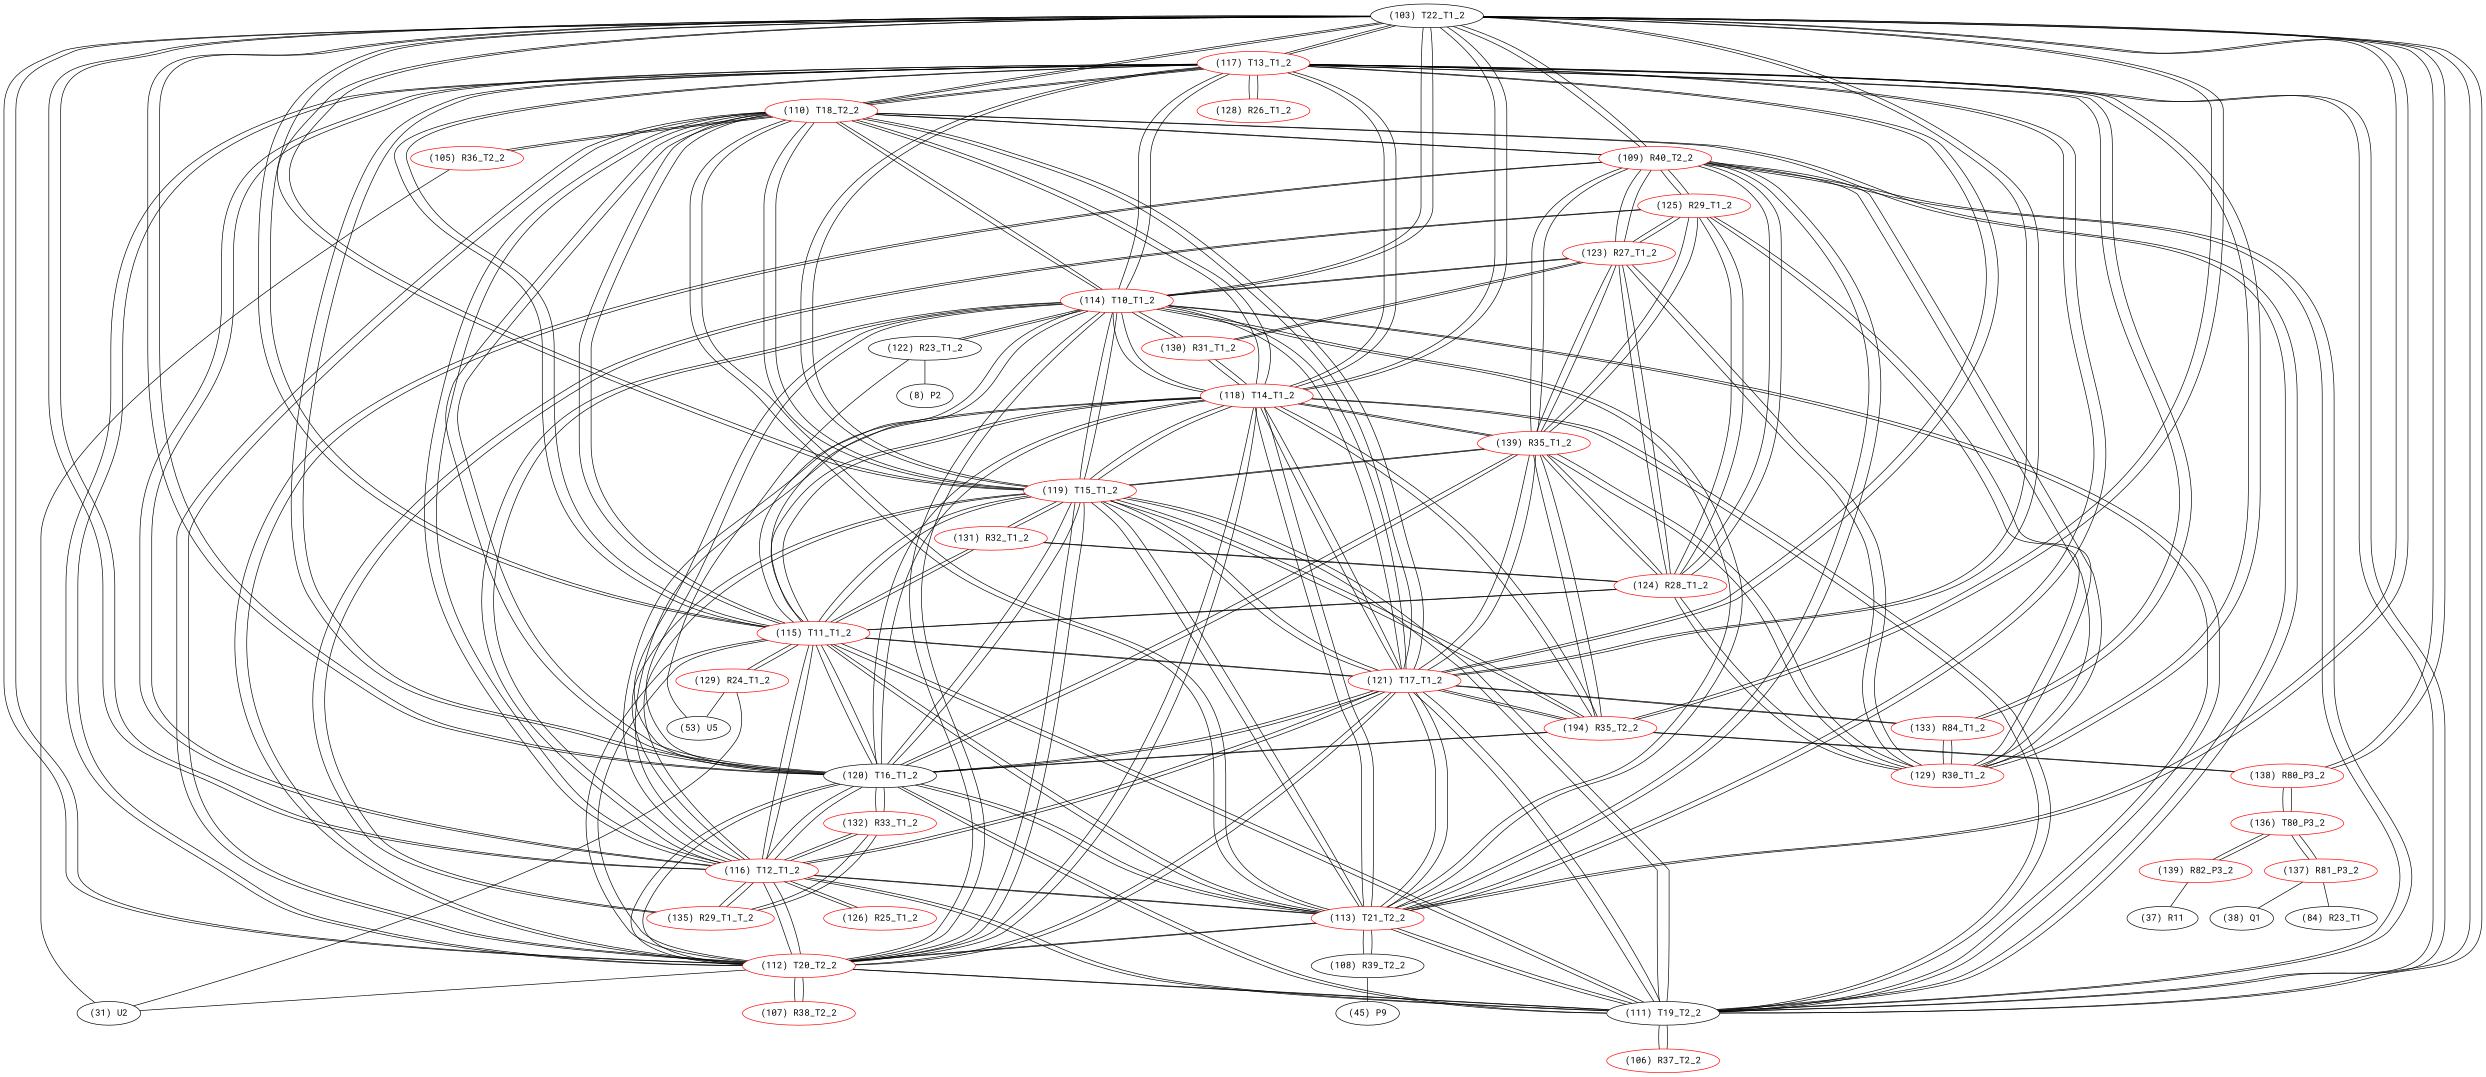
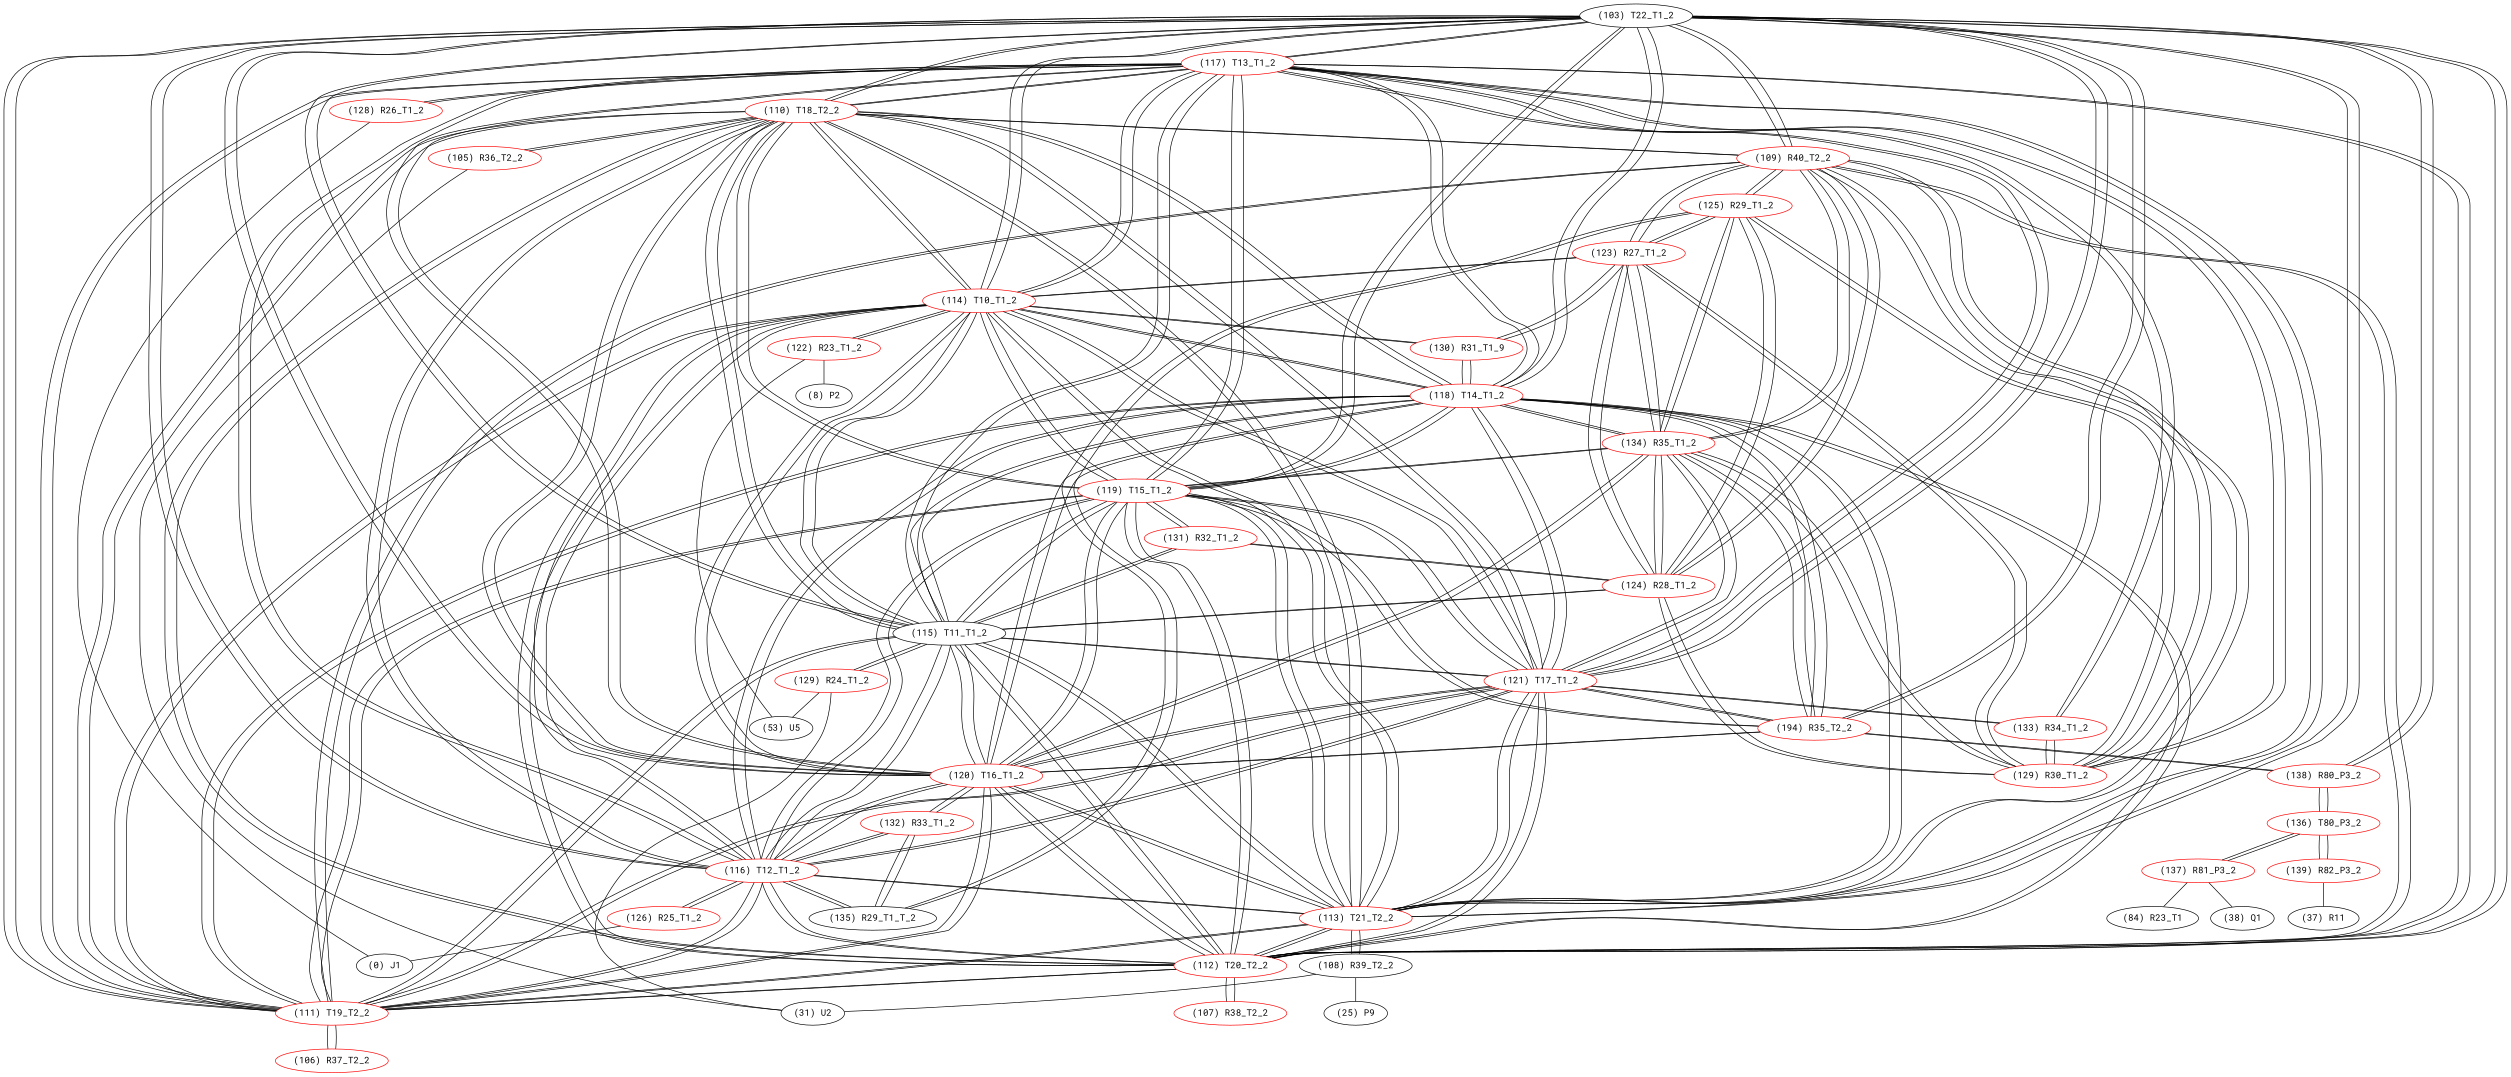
node "(122) R23_T1_2": color black -> red
node "(130) R31_T1_2": label "(130) R31_T1_2" -> "(130) R31_T1_9"
node "(139) R35_T1_2": label "(139) R35_T1_2" -> "(134) R35_T1_2"
node "(115) T11_T1_2": color red -> black
node "(133) R84_T1_2": label "(133) R84_T1_2" -> "(133) R34_T1_2"
node "(120) T16_T1_2": color black -> red
node "(135) R29_T1_T_2": color red -> black
node "(0) J1": added
edge "(112) T20_T2_2" -- "(31) U2": now "(108) R39_T2_2" -- "(31) U2"
node "(45) P9": label "(45) P9" -> "(25) P9"
node "(111) T19_T2_2": color black -> red
